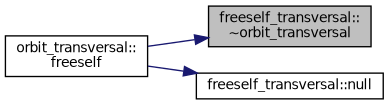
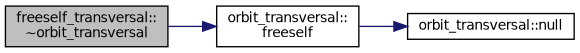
edge "orbit_transversal:: freeself" -> "freeself_transversal:: ~orbit_transversal": reversed
node "freeself_transversal::null": label "freeself_transversal::null" -> "orbit_transversal::null"
